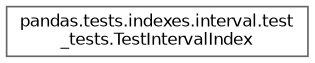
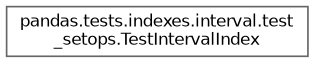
node "pandas.tests.indexes.interval.test _tests.TestIntervalIndex": label "pandas.tests.indexes.interval.test _tests.TestIntervalIndex" -> "pandas.tests.indexes.interval.test _setops.TestIntervalIndex"
